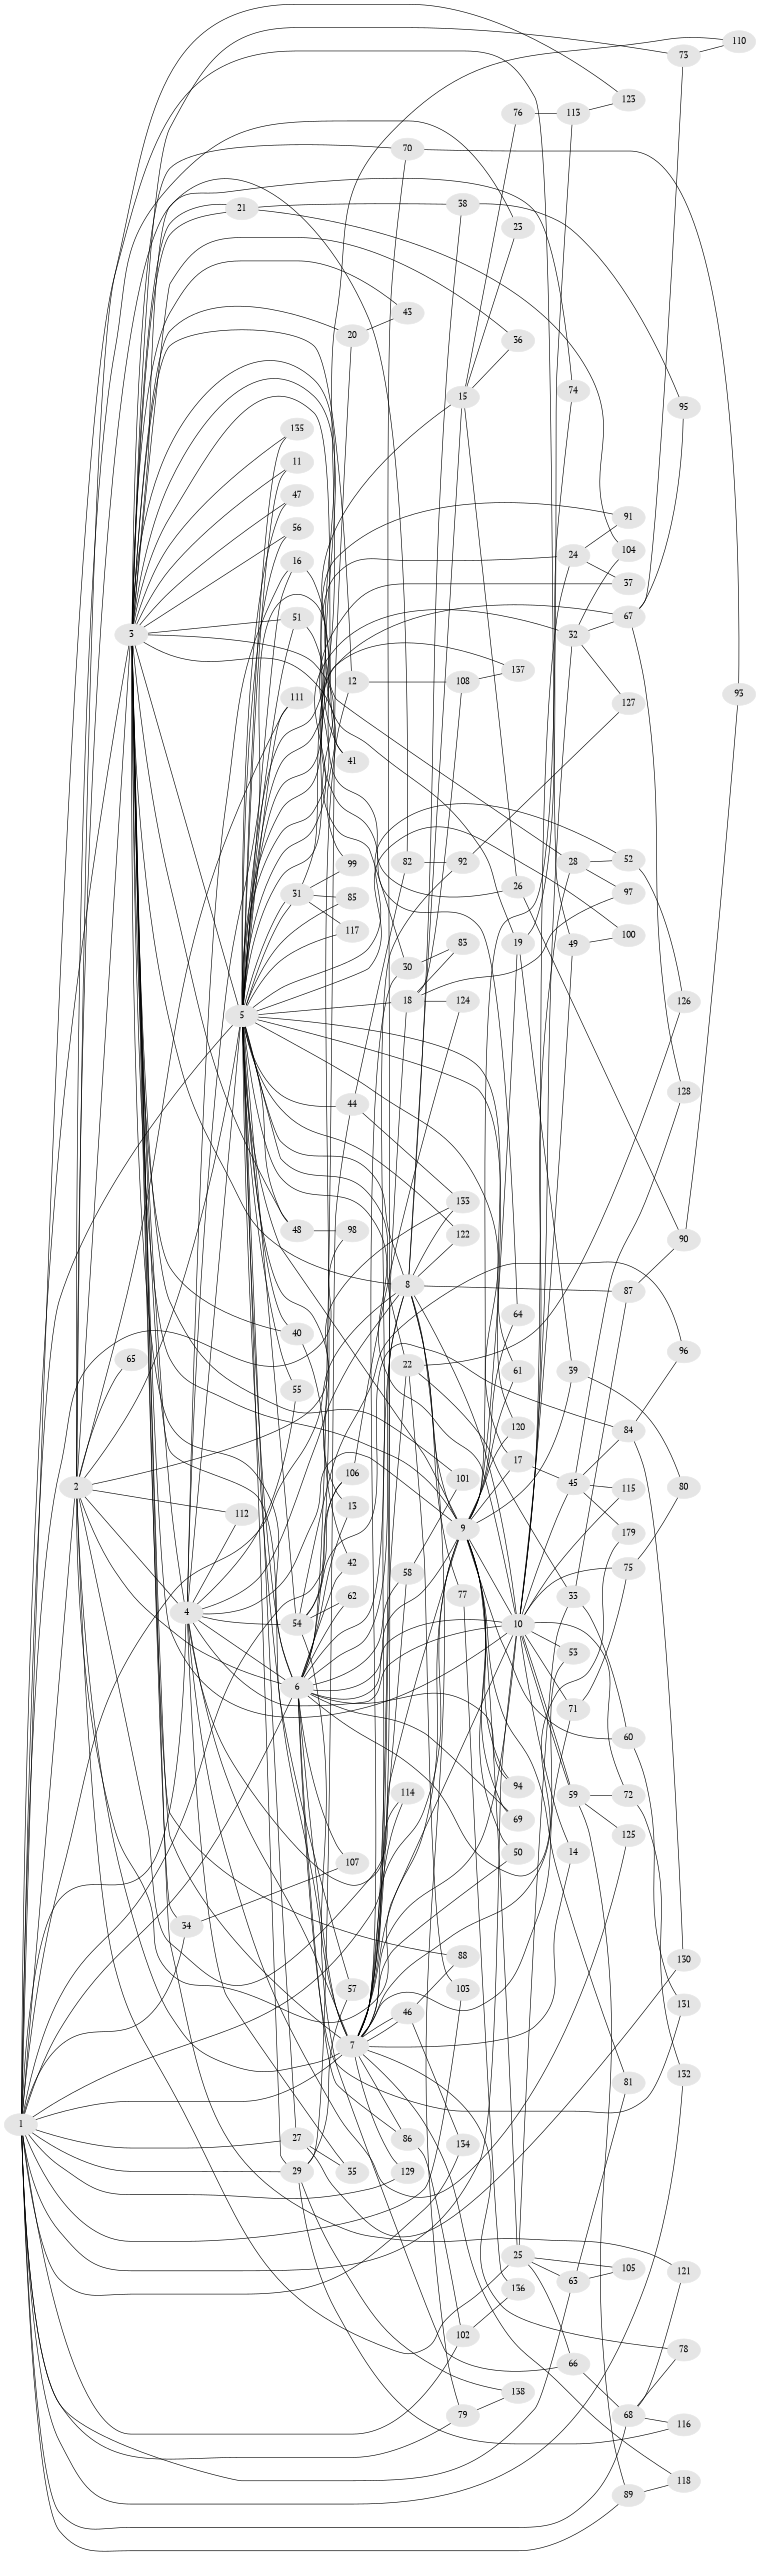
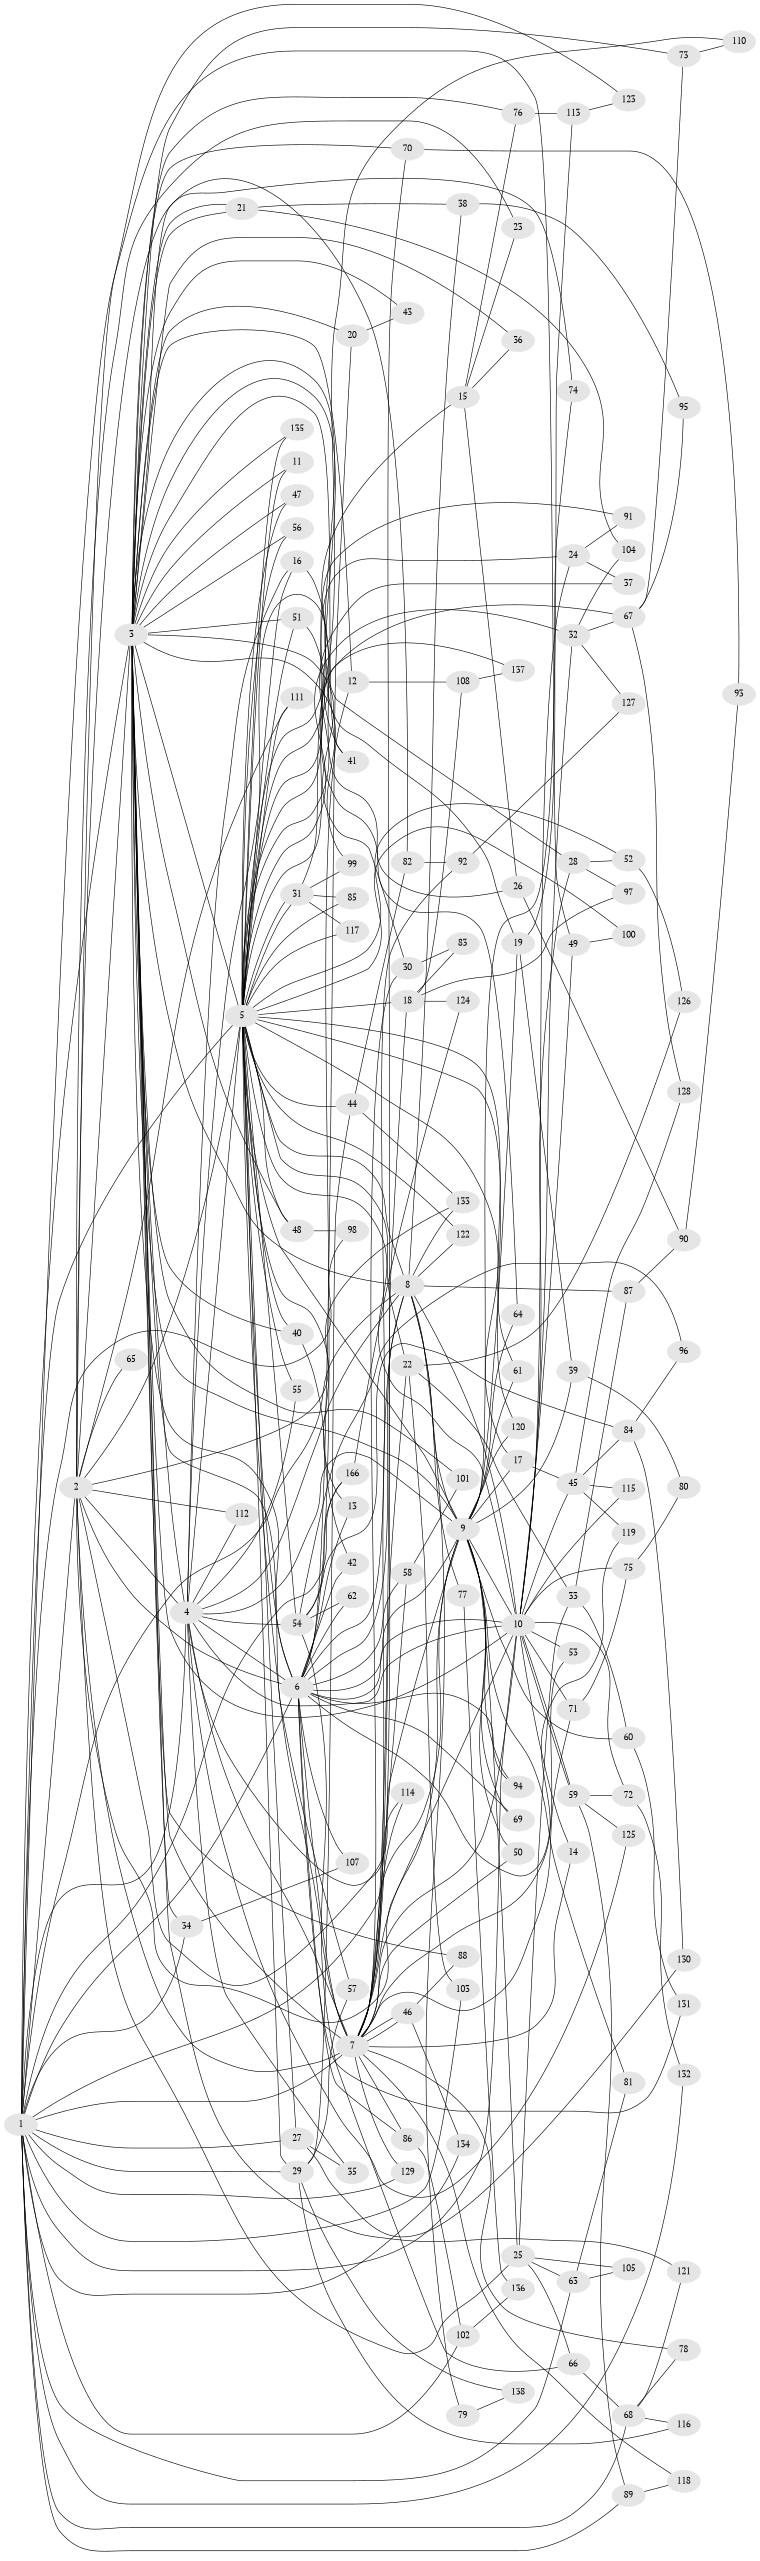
edge "76" -- "3": added
edge "15" -- "8": removed
node "106": label "106" -> "166"
node "179": label "179" -> "119"
edge "1" -- "79": removed
